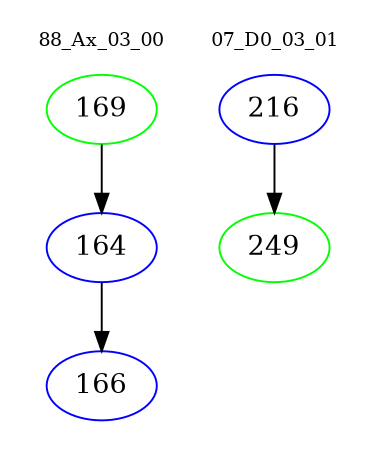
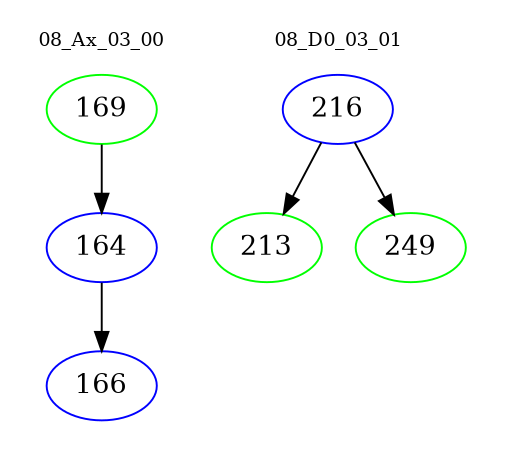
cluster "88_Ax_03_00": label "88_Ax_03_00" -> "08_Ax_03_00"
cluster "07_D0_03_01": label "07_D0_03_01" -> "08_D0_03_01"
node "213": added
